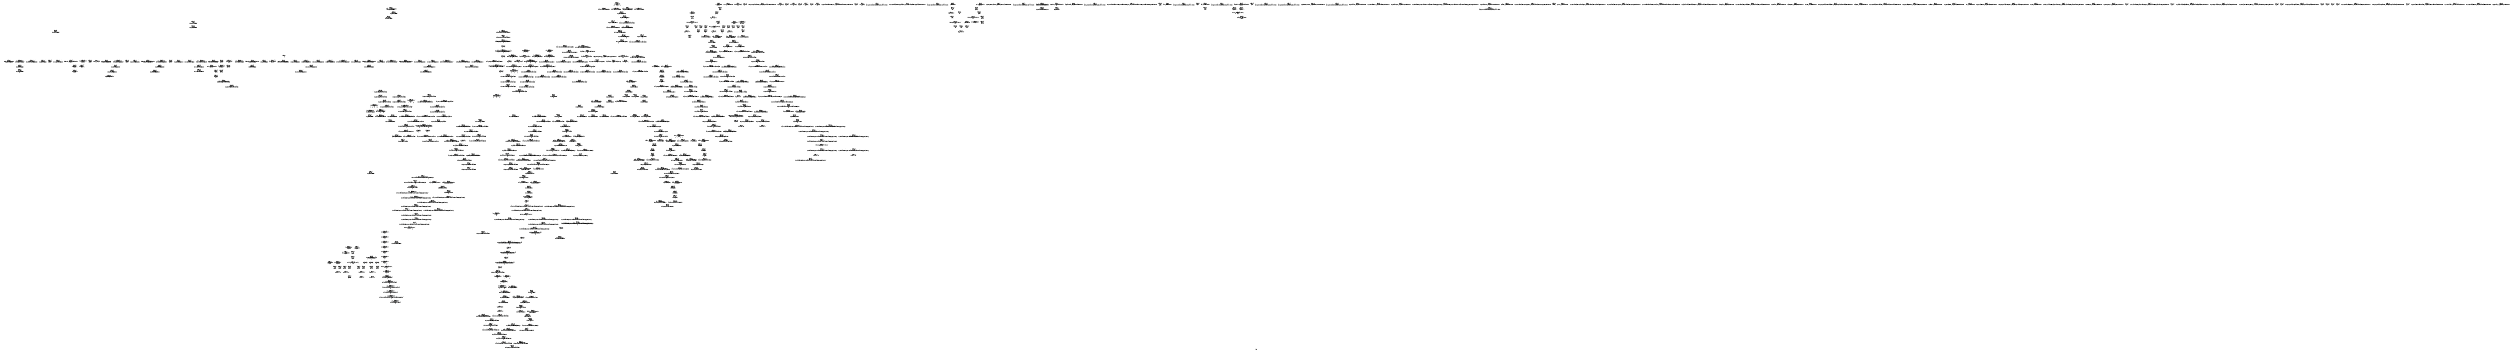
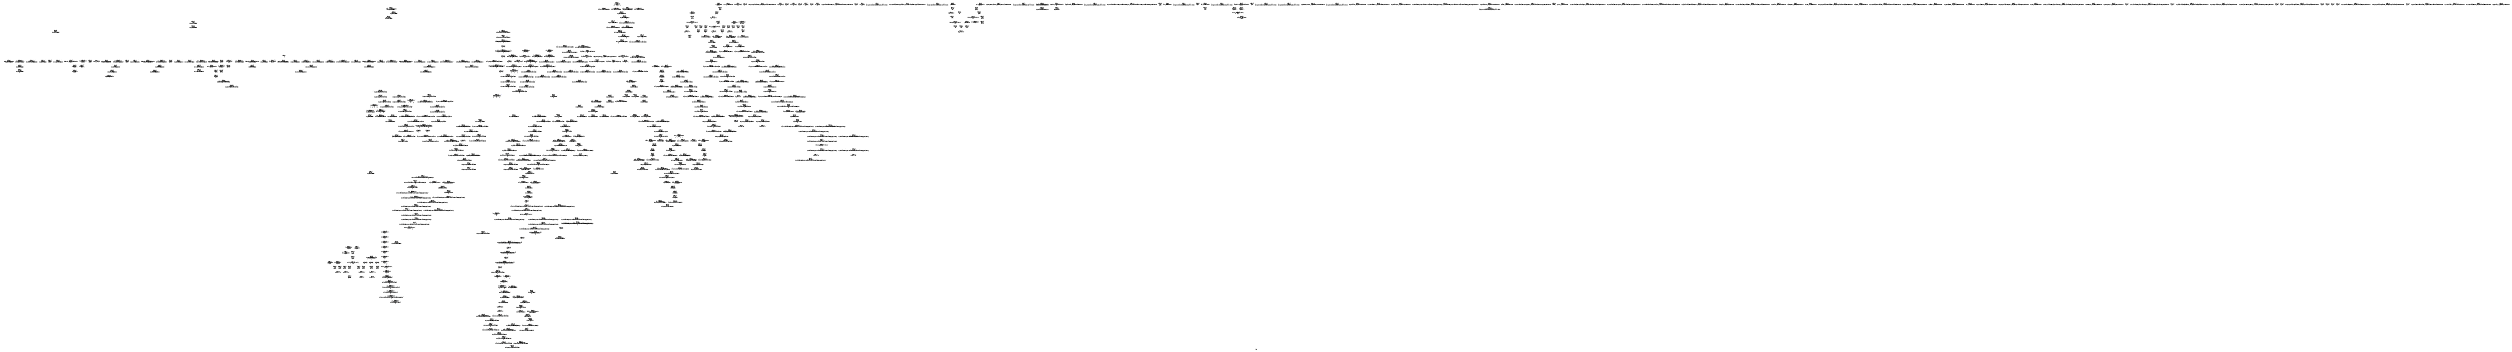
node "NodeID: 1083": removed
